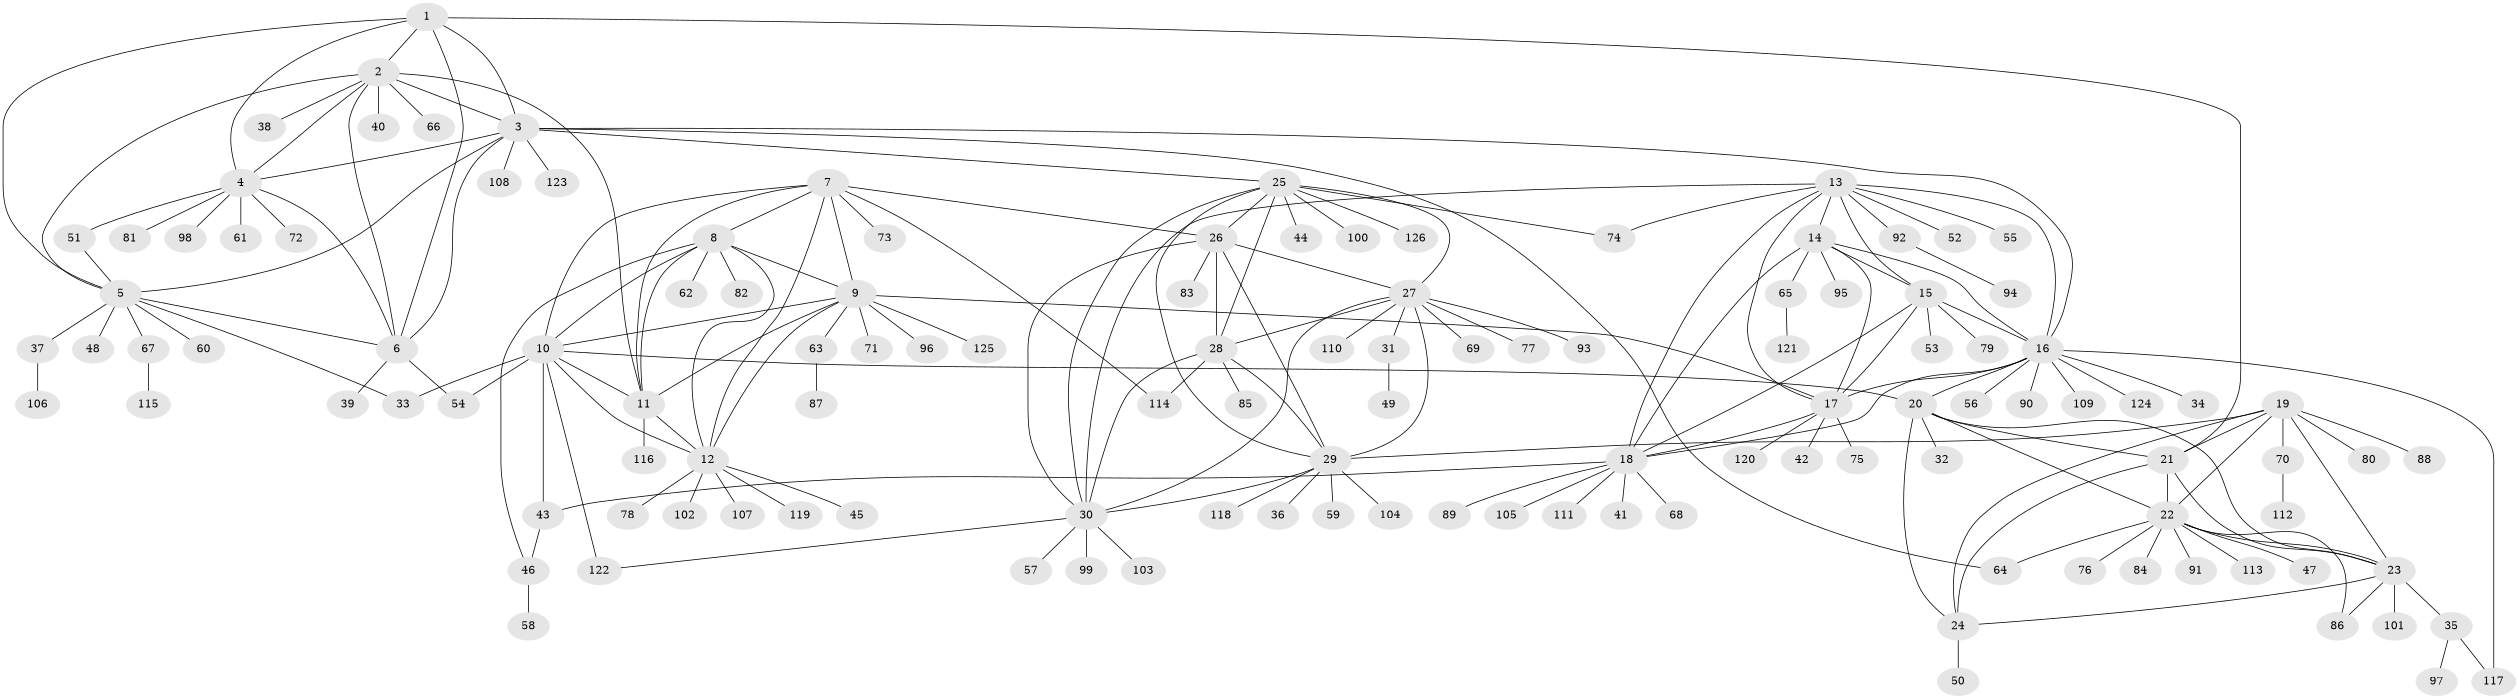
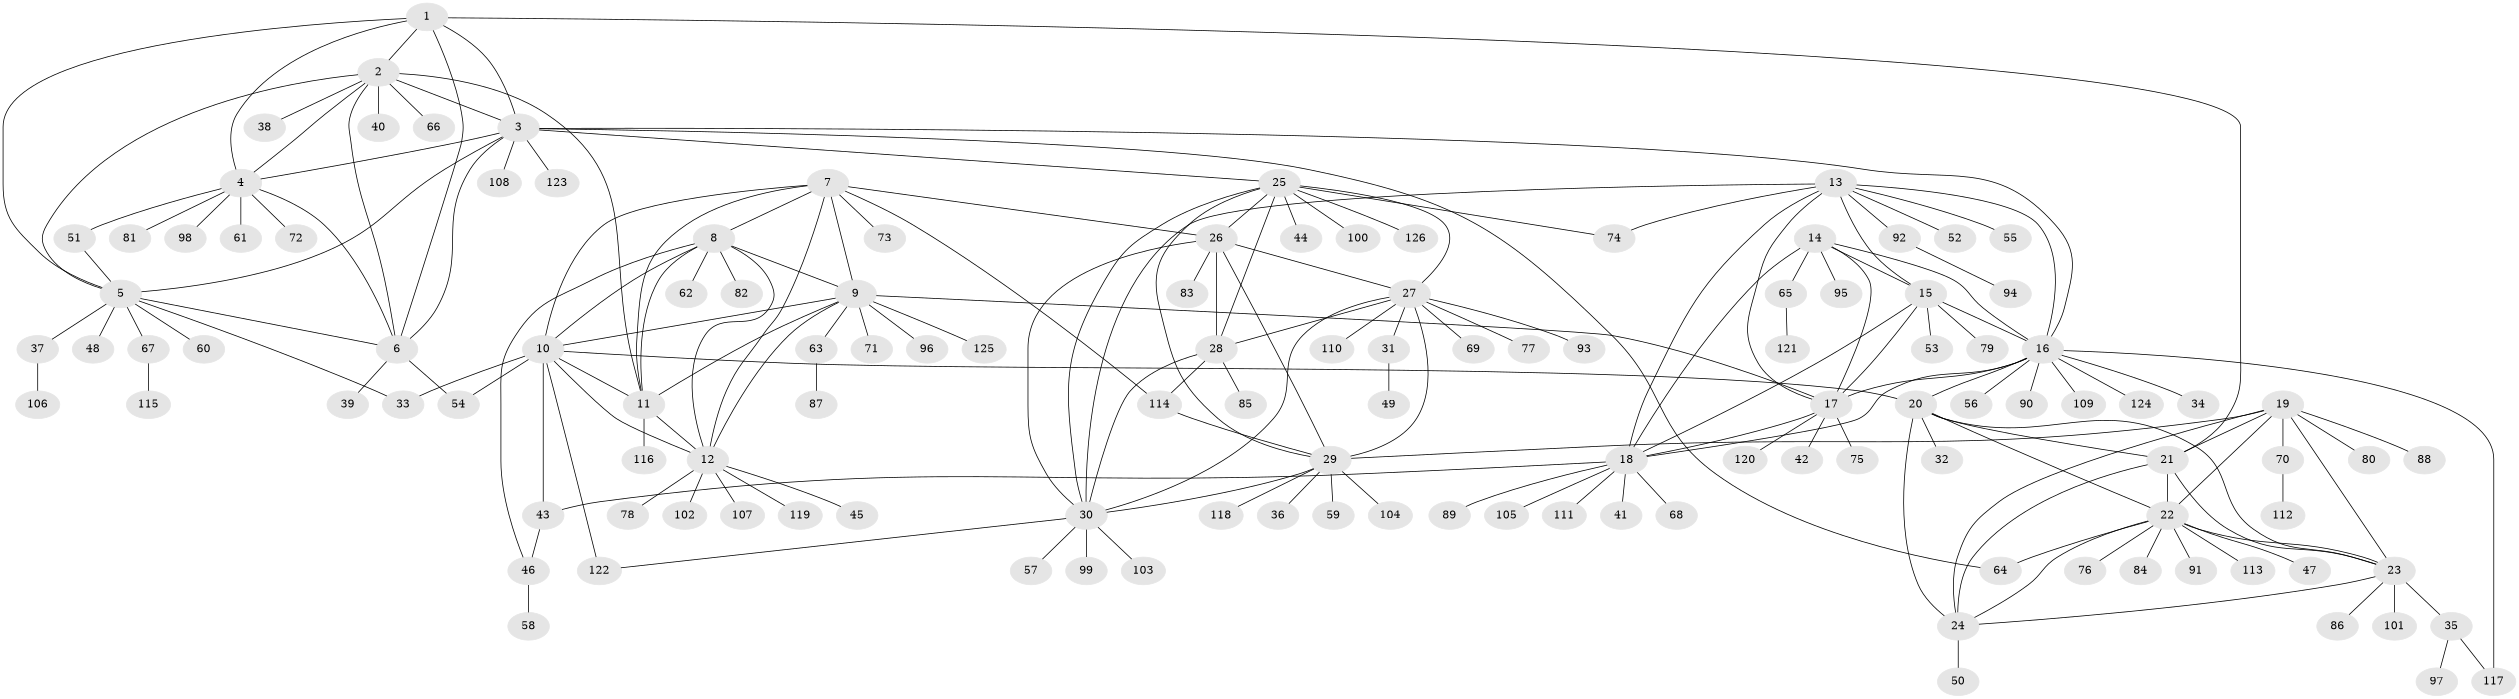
edge "13" -- "14": removed
edge "28" -- "29": now "114" -- "29"
edge "22" -- "86": now "22" -- "24"
